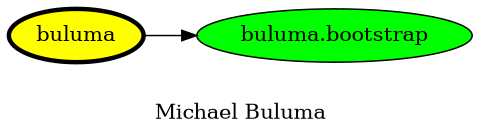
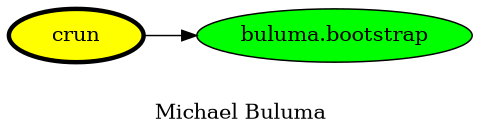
node "buluma": label "buluma" -> "crun"
